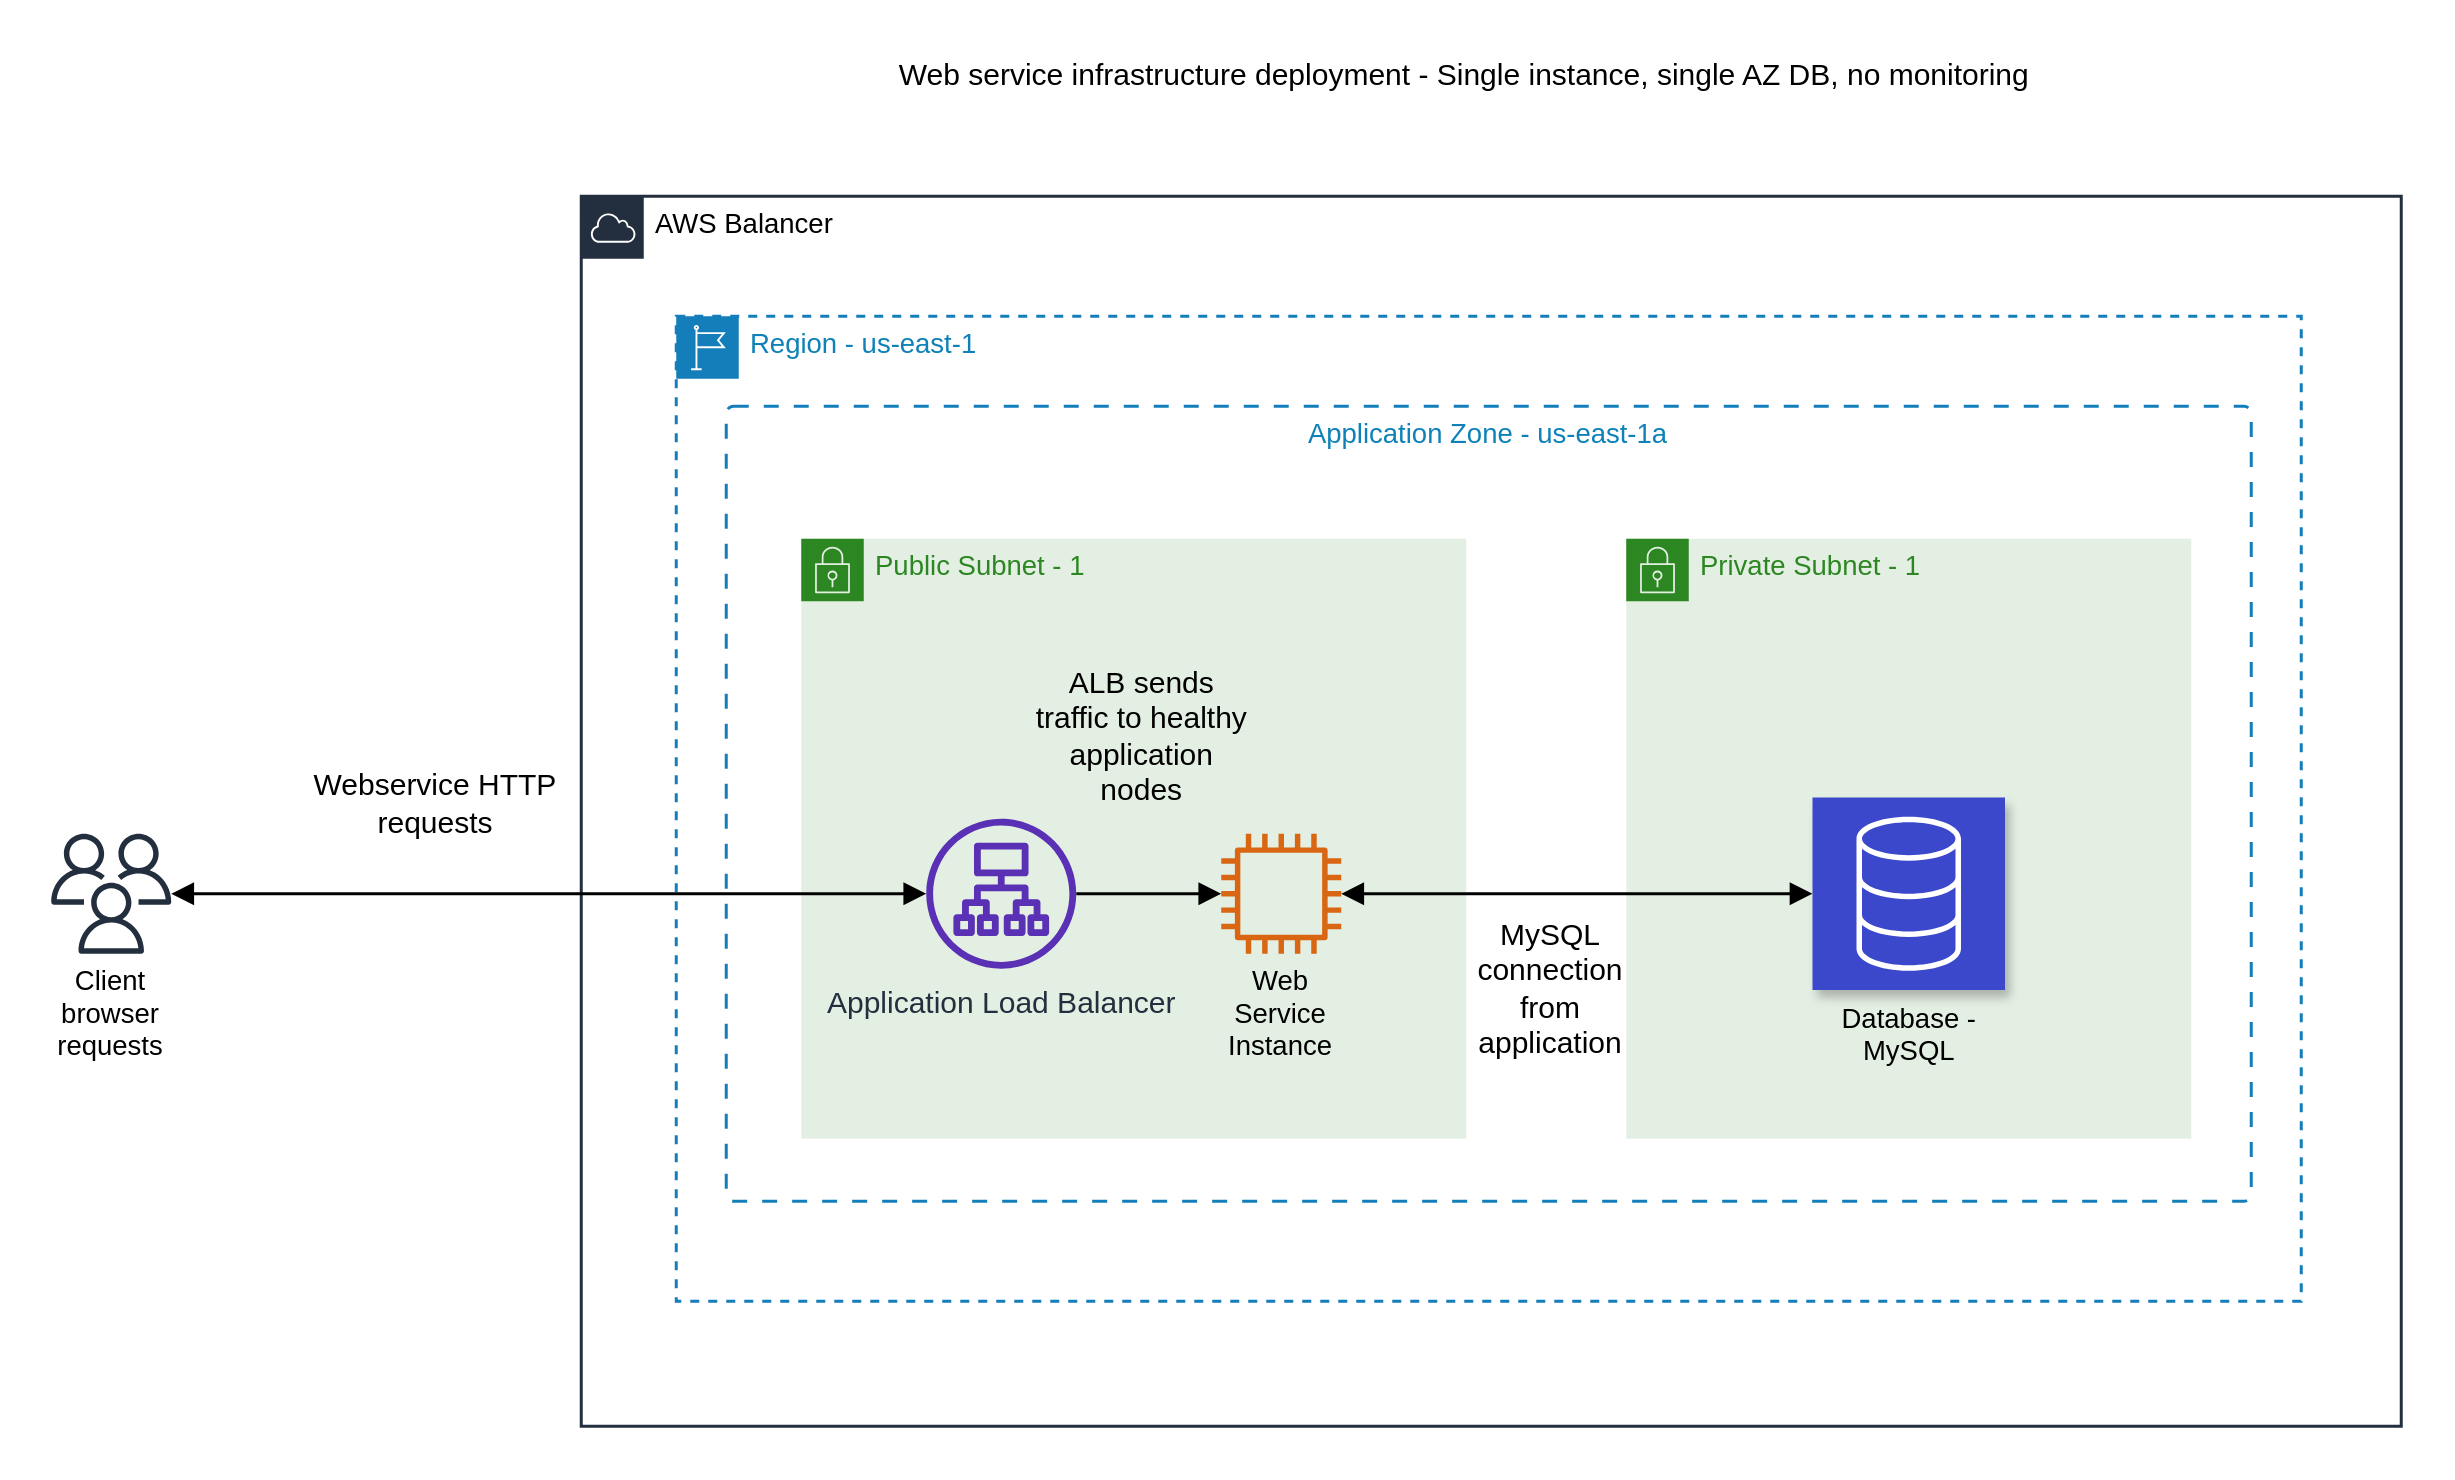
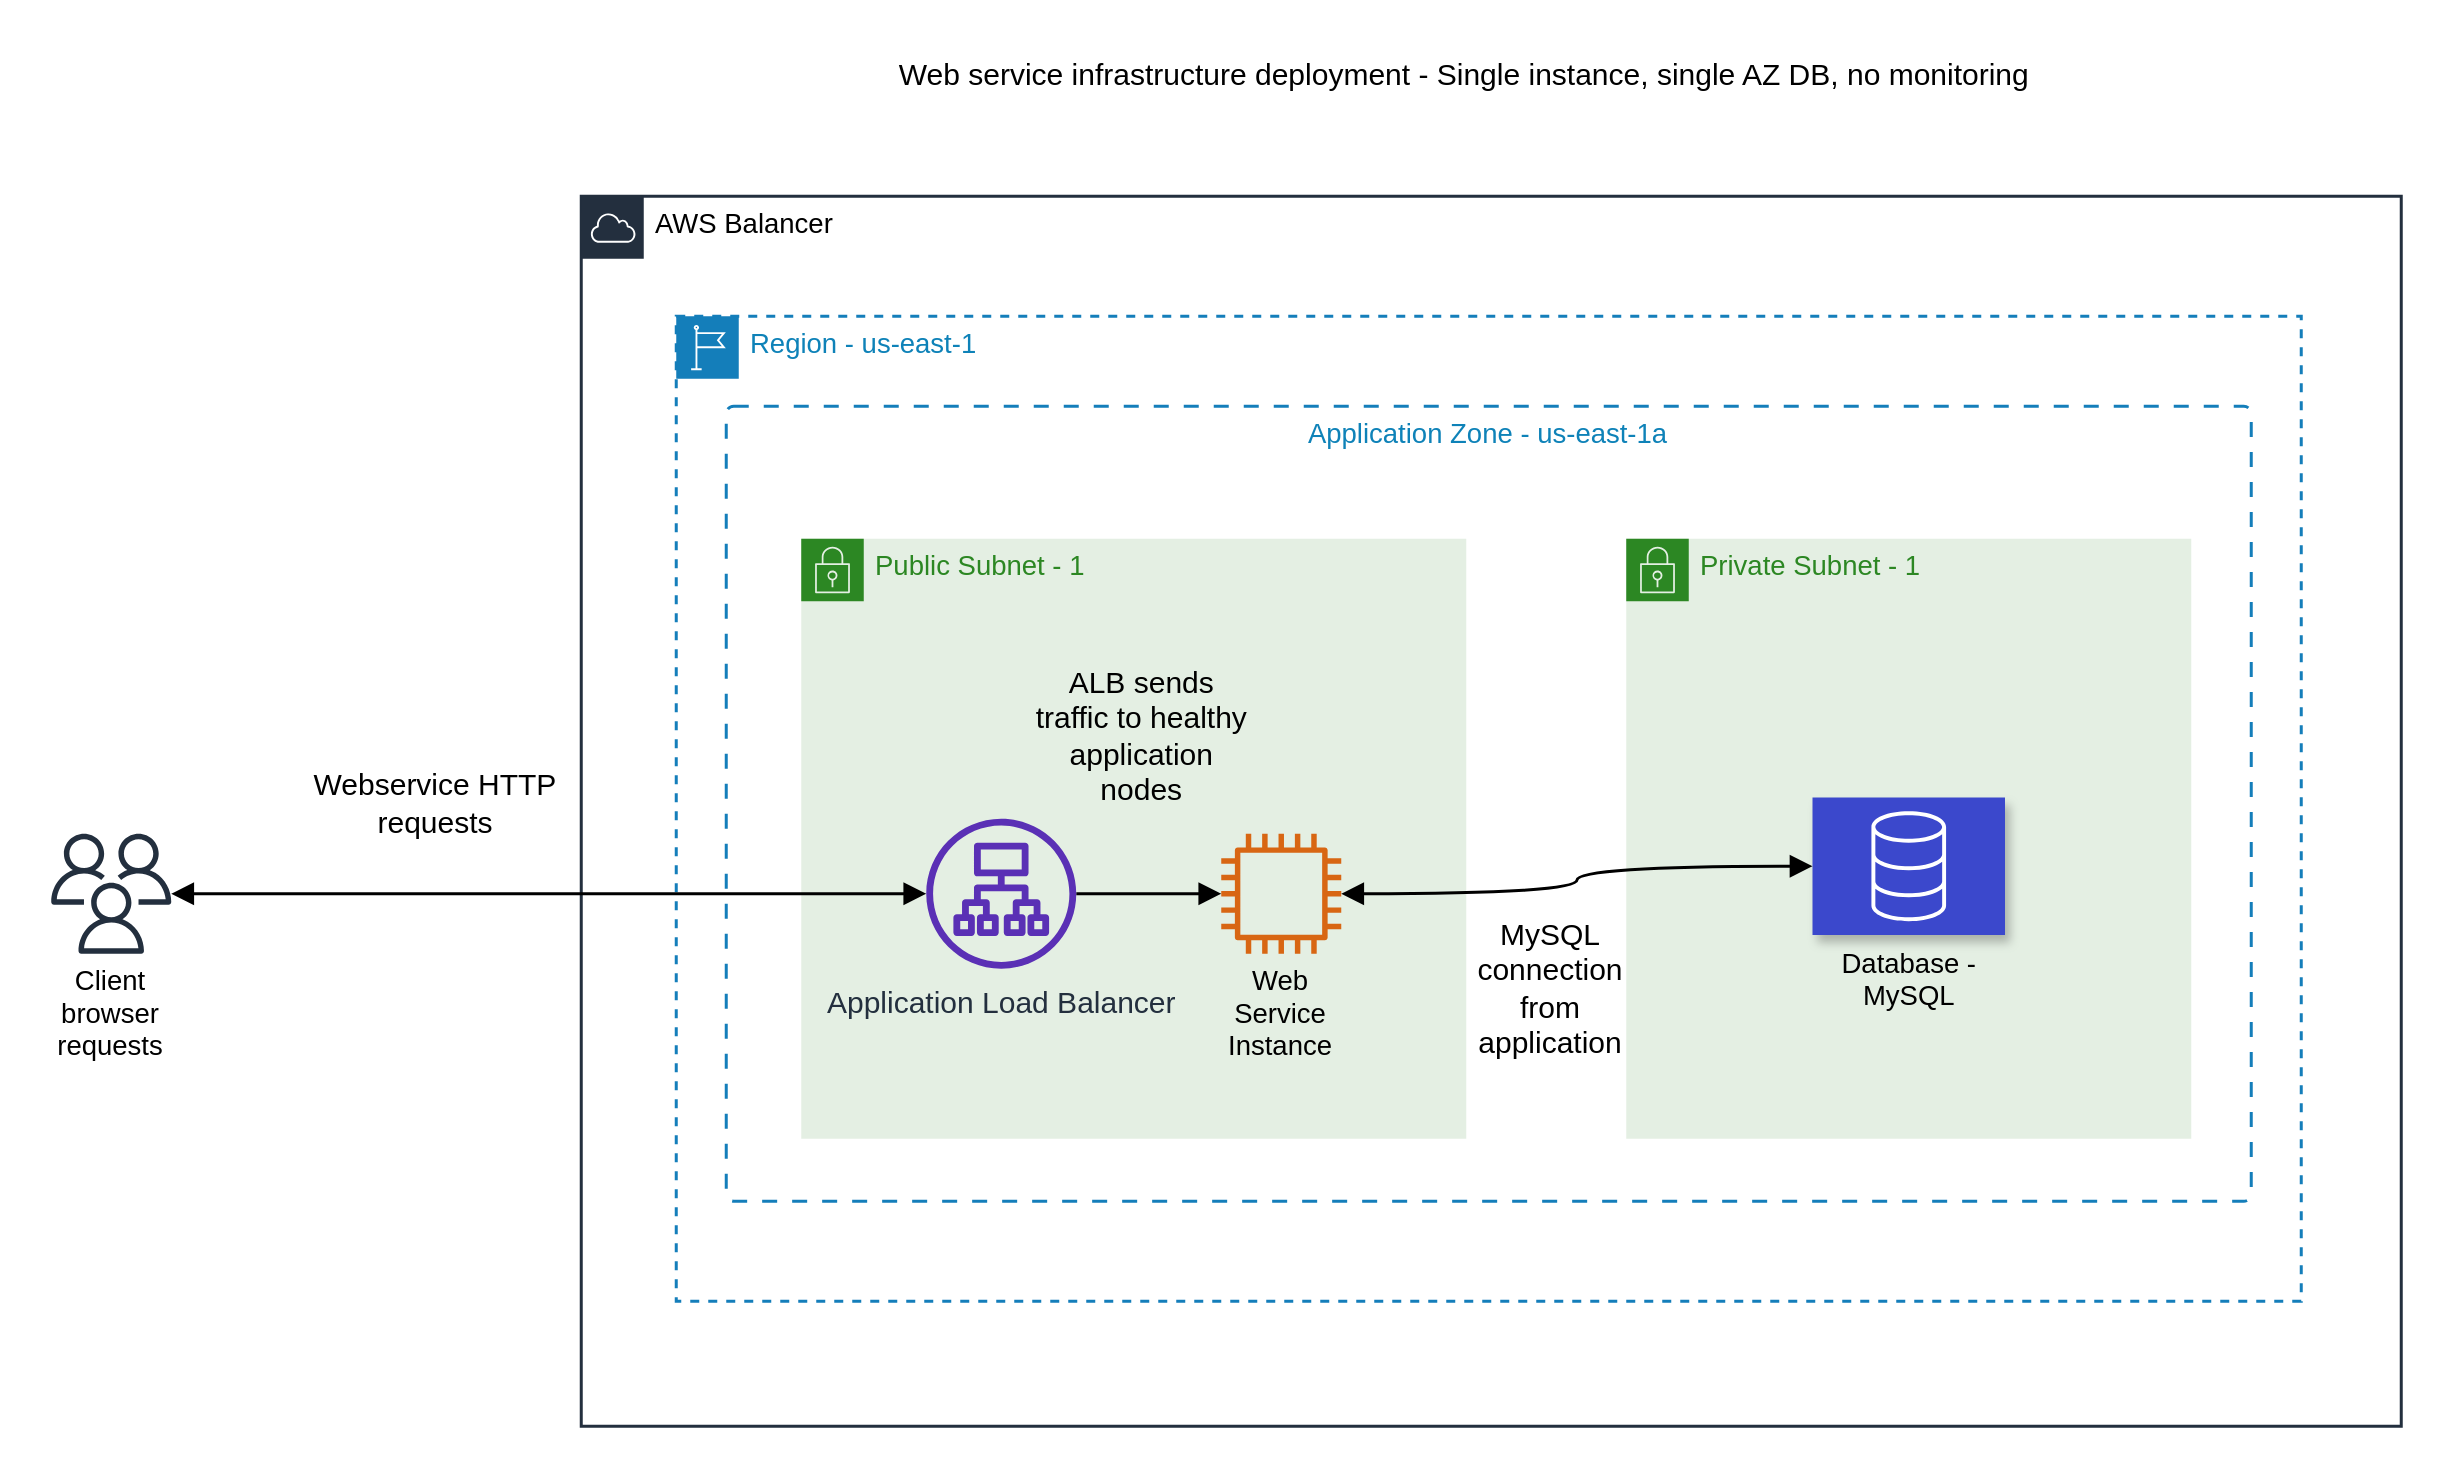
node "Database - MySQL": size 193x193 -> 193x138
